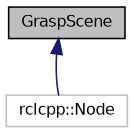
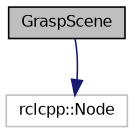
edge "rclcpp::Node" -> "GraspScene": reversed
